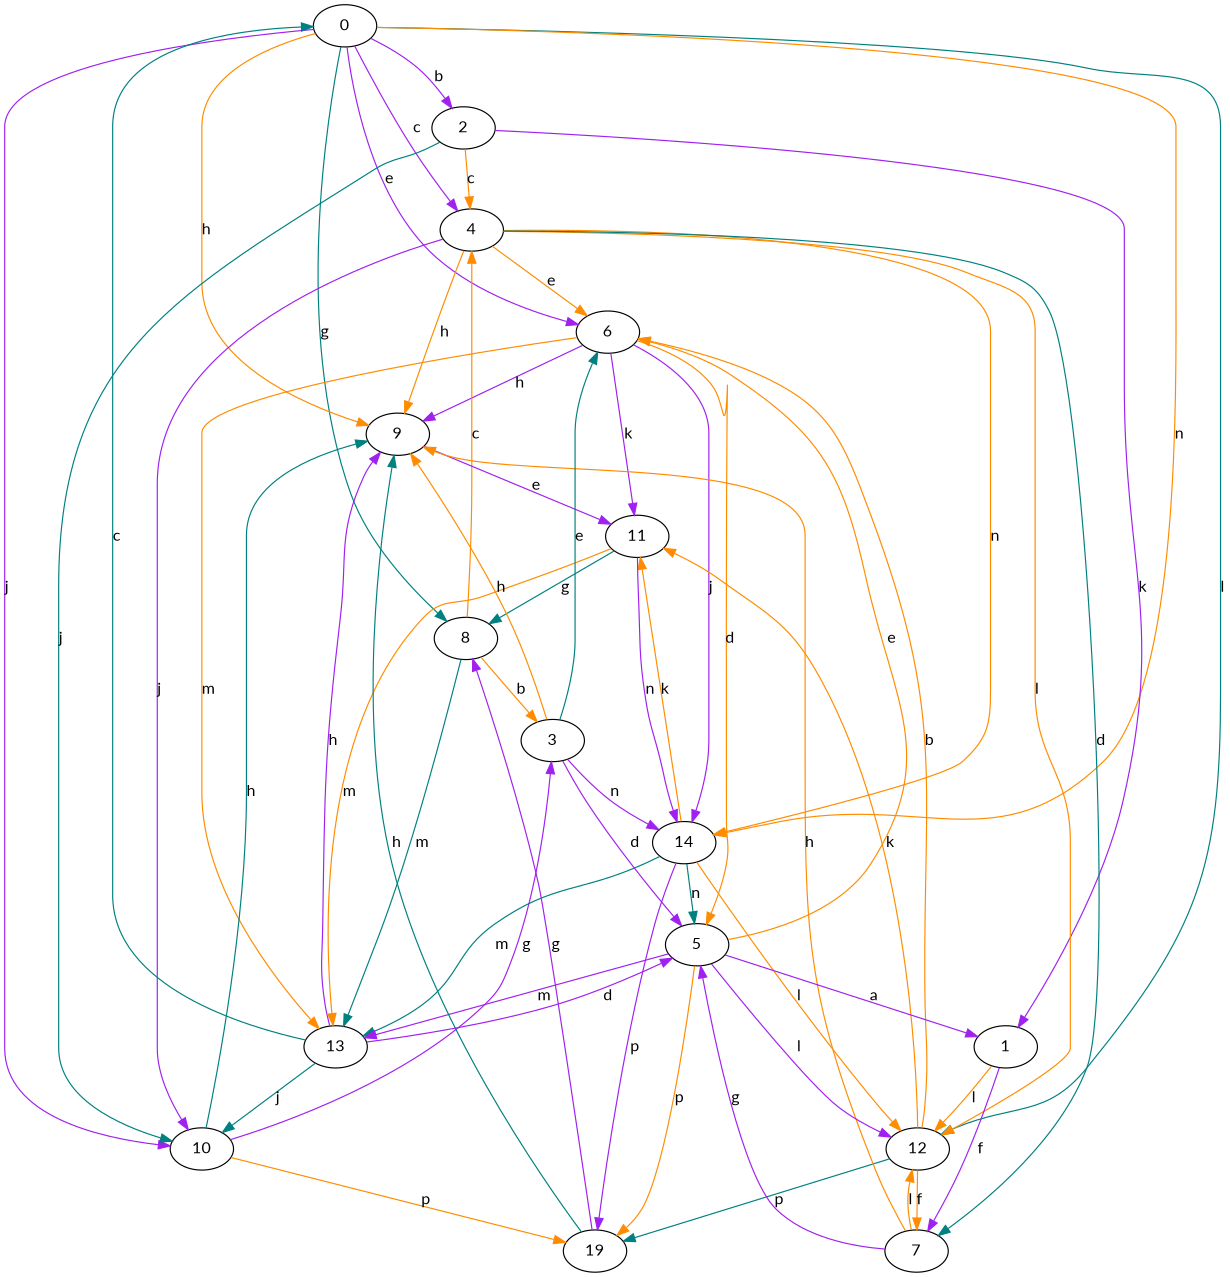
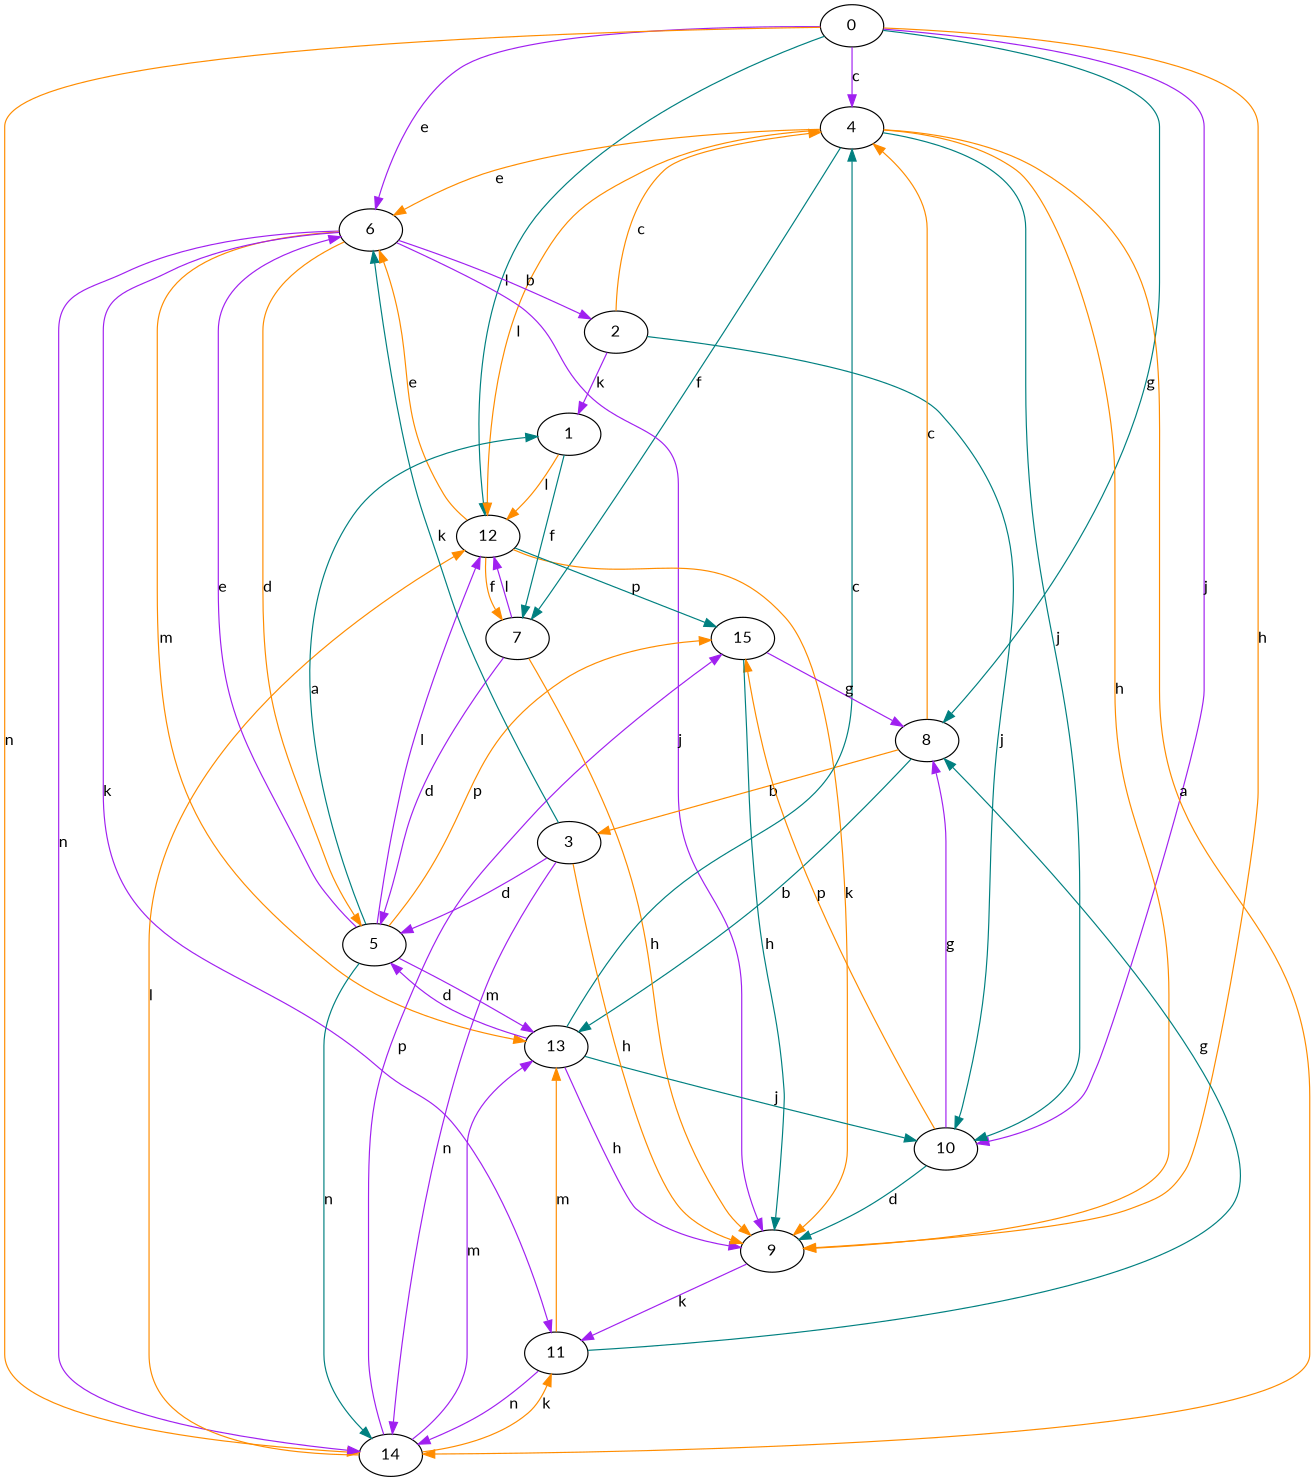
edge "0" -> "2": now "6" -> "2"
edge "6" -> "9": label "h" -> "j"
edge "9" -> "11": label "e" -> "k"
edge "13" -> "0": now "13" -> "4"
edge "3" -> "6": label "e" -> "k"
edge "4" -> "14": label "n" -> "a"
edge "6" -> "14": label "j" -> "n"
edge "4" -> "10": color purple -> teal
edge "5" -> "6": color darkorange -> purple
edge "12" -> "6": label "b" -> "e"
edge "4" -> "7": label "d" -> "f"
edge "10" -> "9": label "h" -> "d"
edge "12" -> "11": now "12" -> "9"
edge "8" -> "13": label "m" -> "b"
edge "14" -> "5": reversed
edge "14" -> "13": color teal -> purple
edge "5" -> "1": color purple -> teal
edge "10" -> "3": now "10" -> "8"
edge "7" -> "5": label "g" -> "d"
edge "1" -> "7": color purple -> teal
edge "7" -> "12": color darkorange -> purple
node "19": label "19" -> "15"
